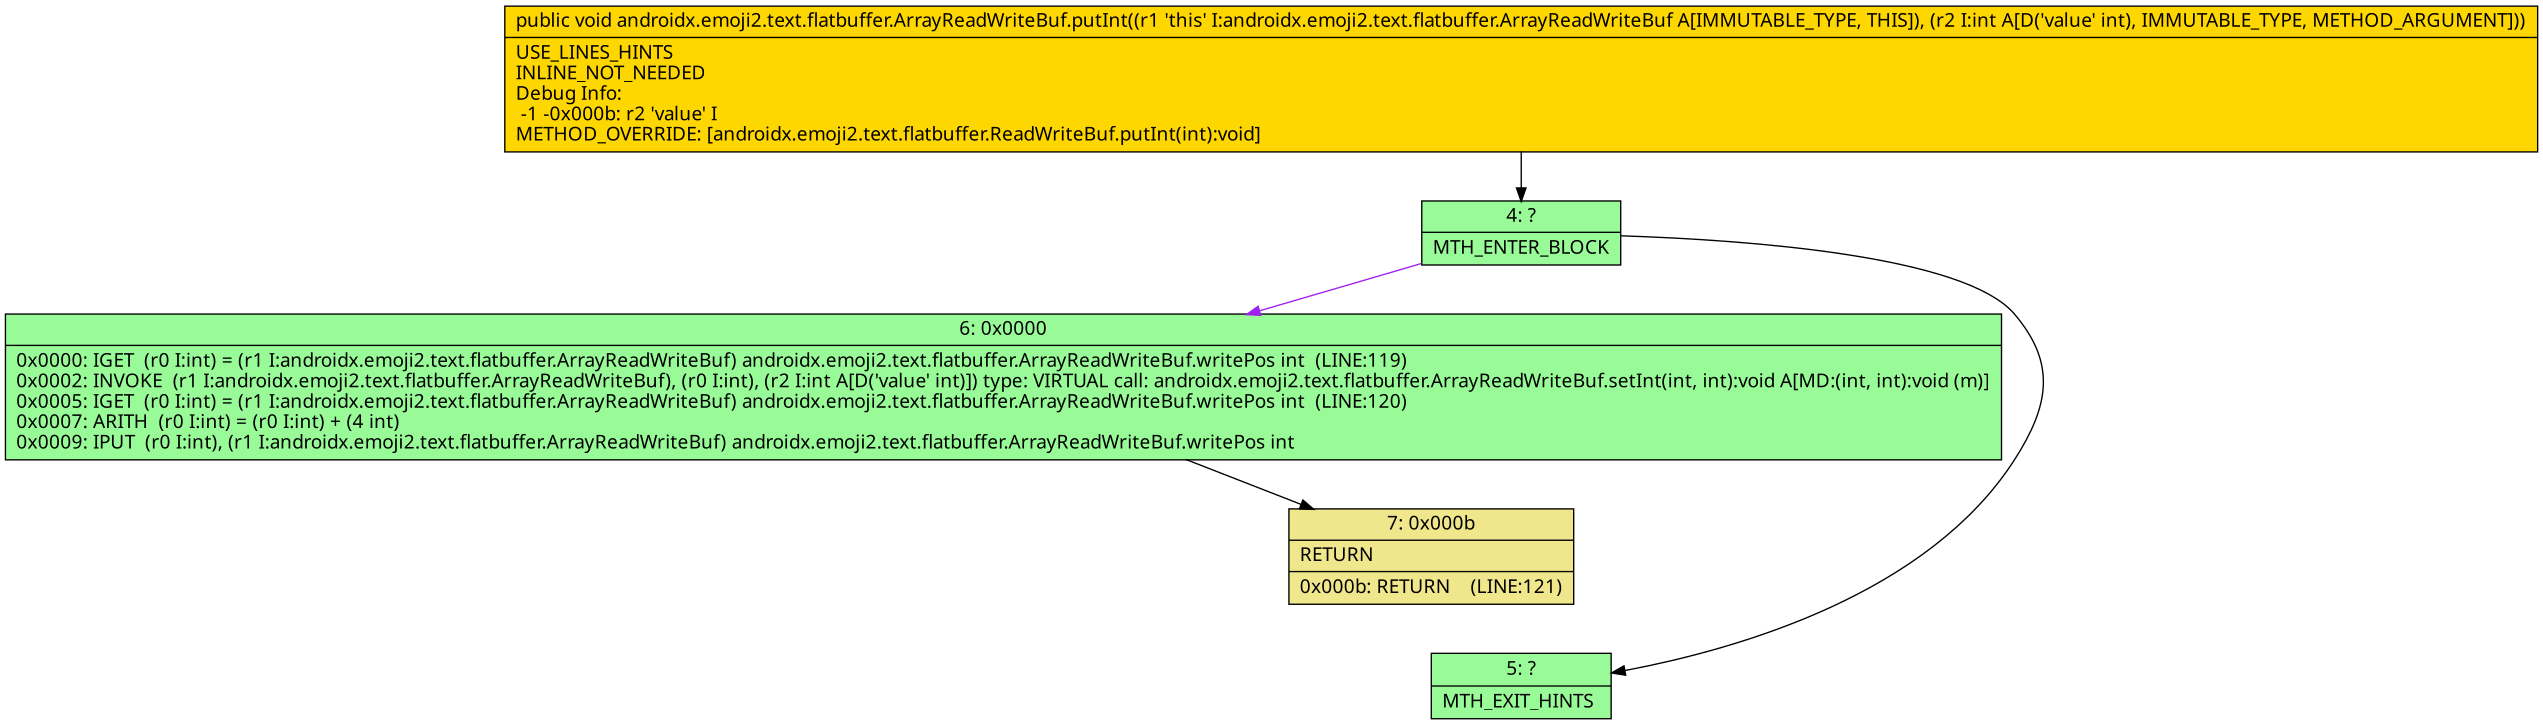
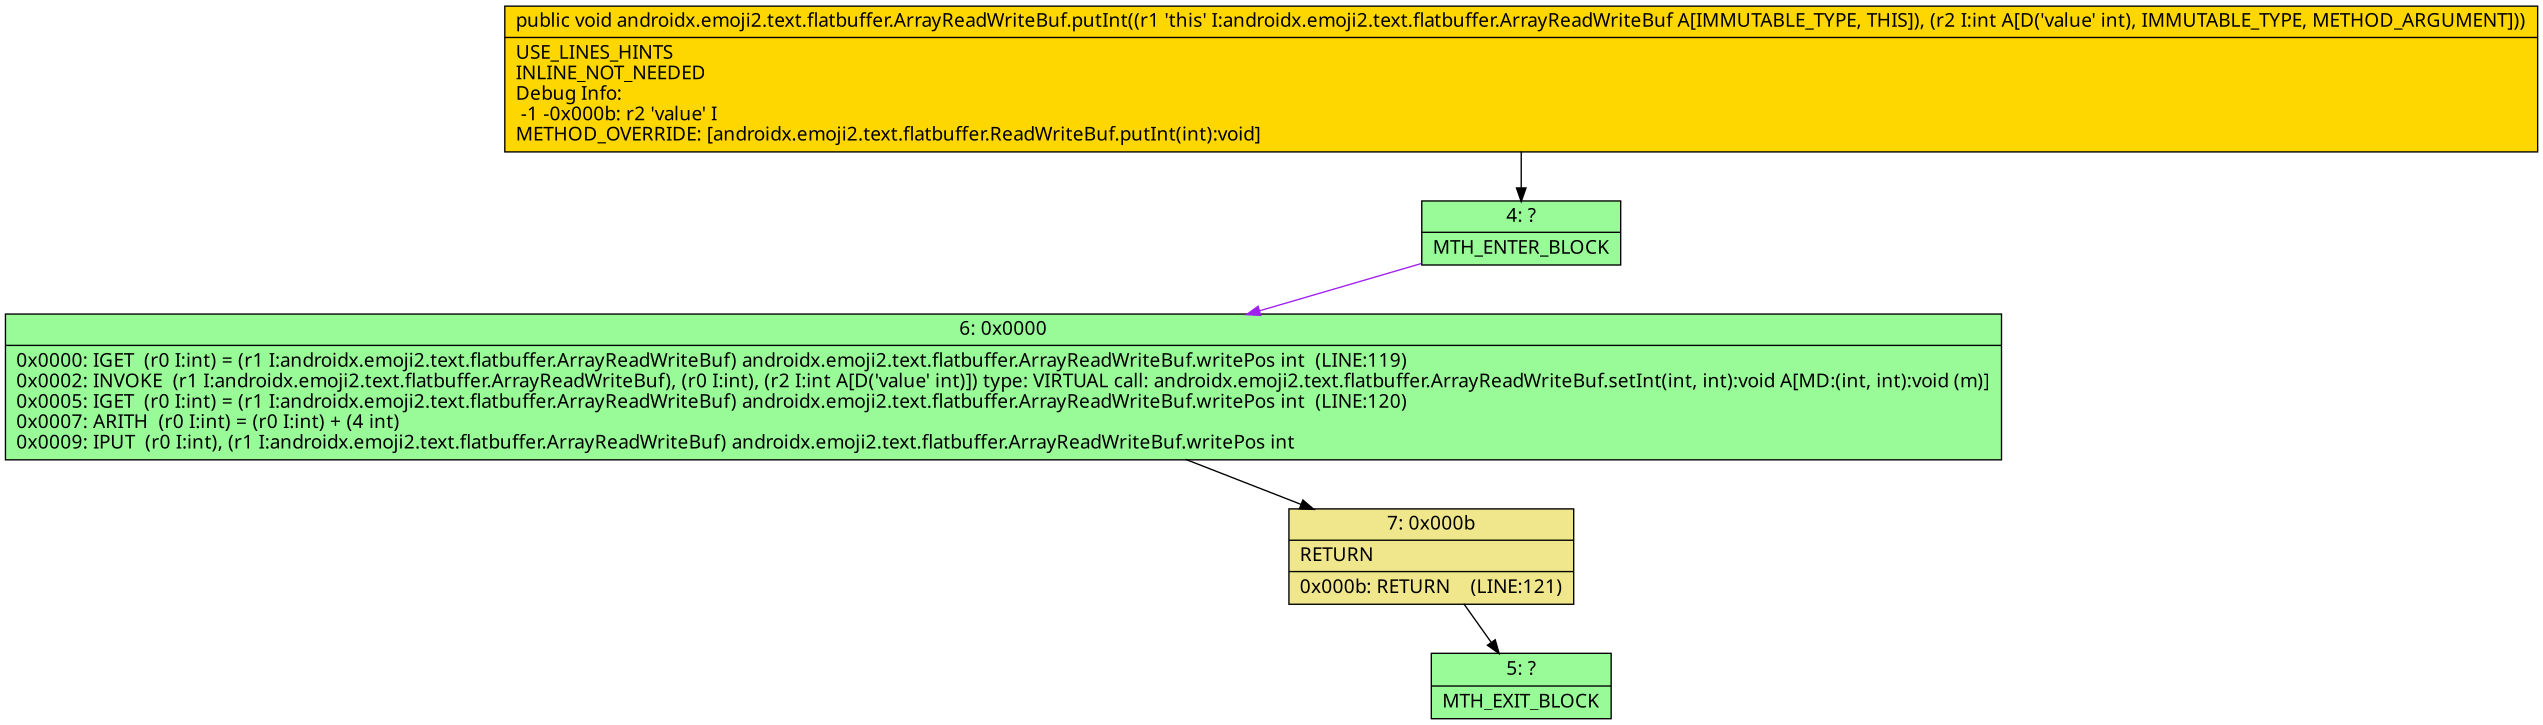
edge "4: ?" -> "5: ?": now "7: 0x000b" -> "5: ?"
node "5: ?": text "MTH_EXIT_HINTS" -> "MTH_EXIT_BLOCK"
